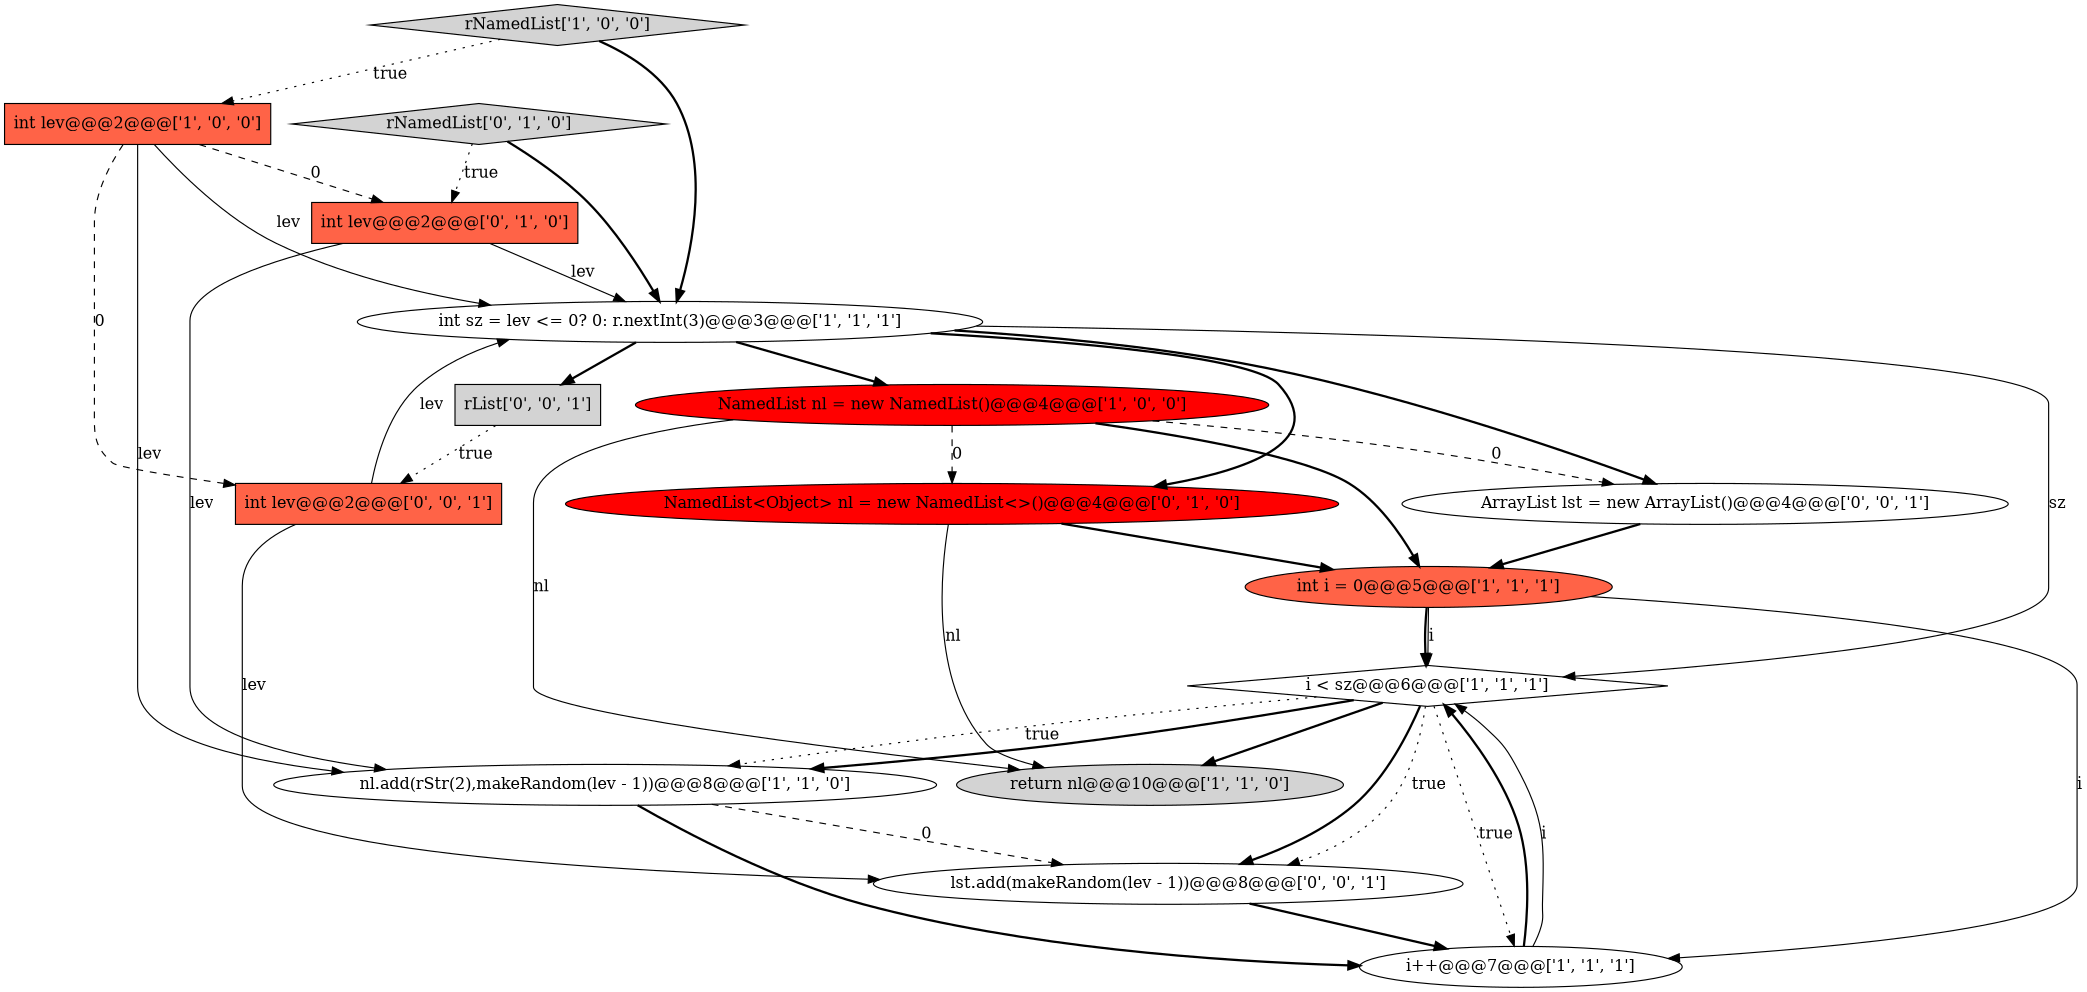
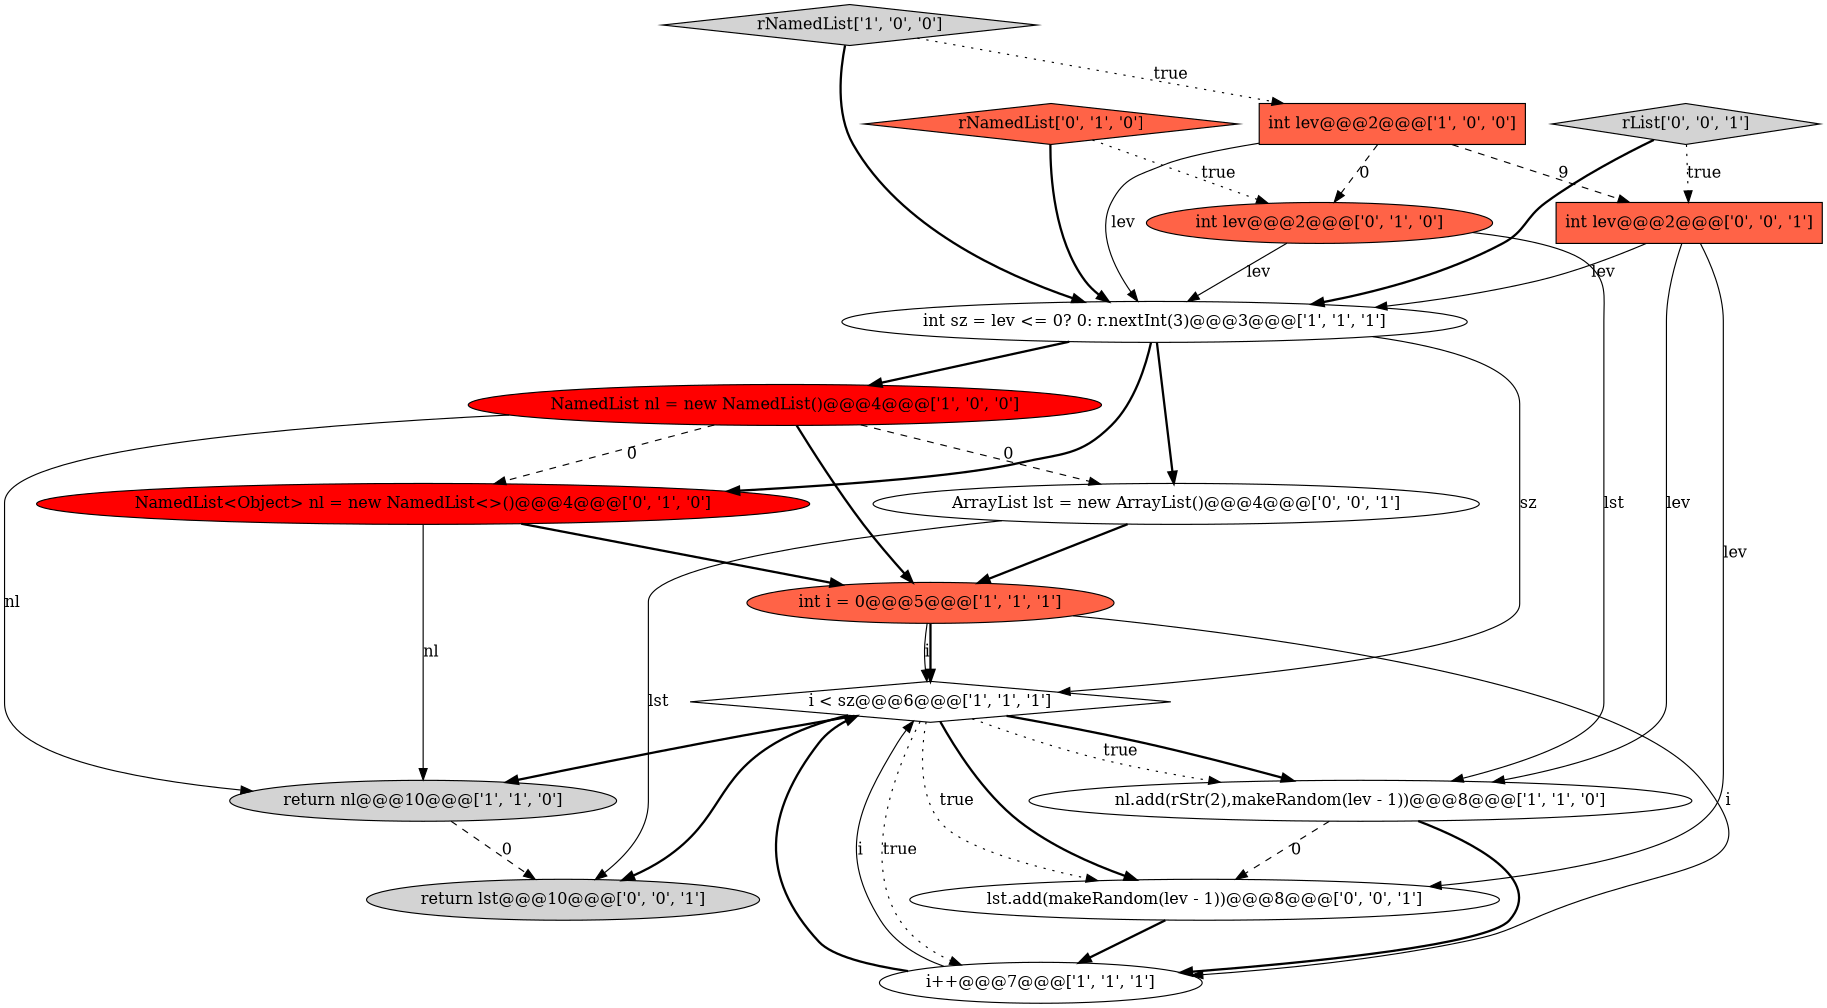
node "rNamedList['0', '1', '0']": fillcolor lightgray -> tomato
node "int lev@@@2@@@['0', '1', '0']": shape box -> ellipse
edge "int lev@@@2@@@['1', '0', '0']" -> "int lev@@@2@@@['0', '0', '1']": label "0" -> "9"
edge "int sz = lev <= 0? 0: r.nextInt(3)@@@3@@@['1', '1', '1']" -> "rList['0', '0', '1']": reversed
node "rList['0', '0', '1']": shape box -> diamond
edge "int lev@@@2@@@['0', '1', '0']" -> "nl.add(rStr(2),makeRandom(lev - 1))@@@8@@@['1', '1', '0']": label "lev" -> "lst"
edge "int lev@@@2@@@['1', '0', '0']" -> "nl.add(rStr(2),makeRandom(lev - 1))@@@8@@@['1', '1', '0']": now "int lev@@@2@@@['0', '0', '1']" -> "nl.add(rStr(2),makeRandom(lev - 1))@@@8@@@['1', '1', '0']"
node "return lst@@@10@@@['0', '0', '1']": added
